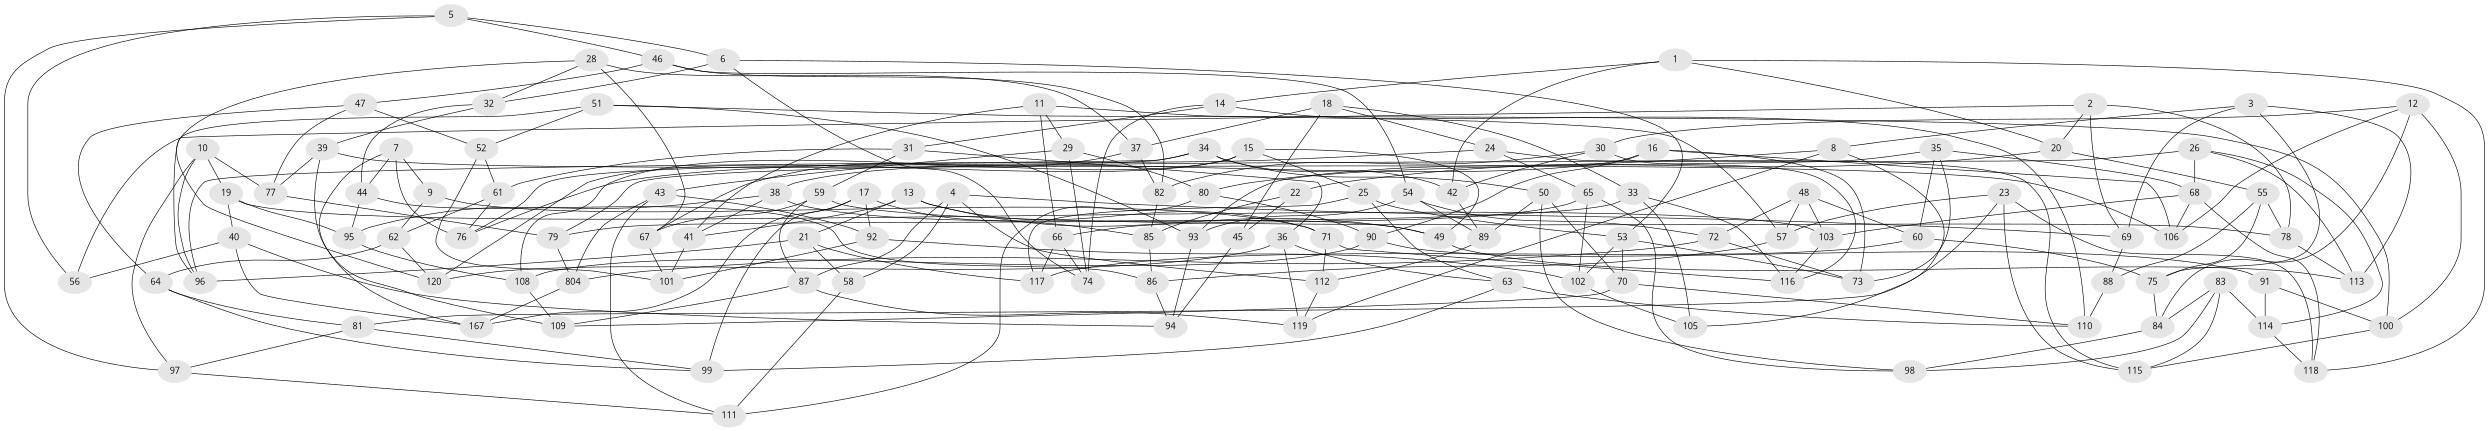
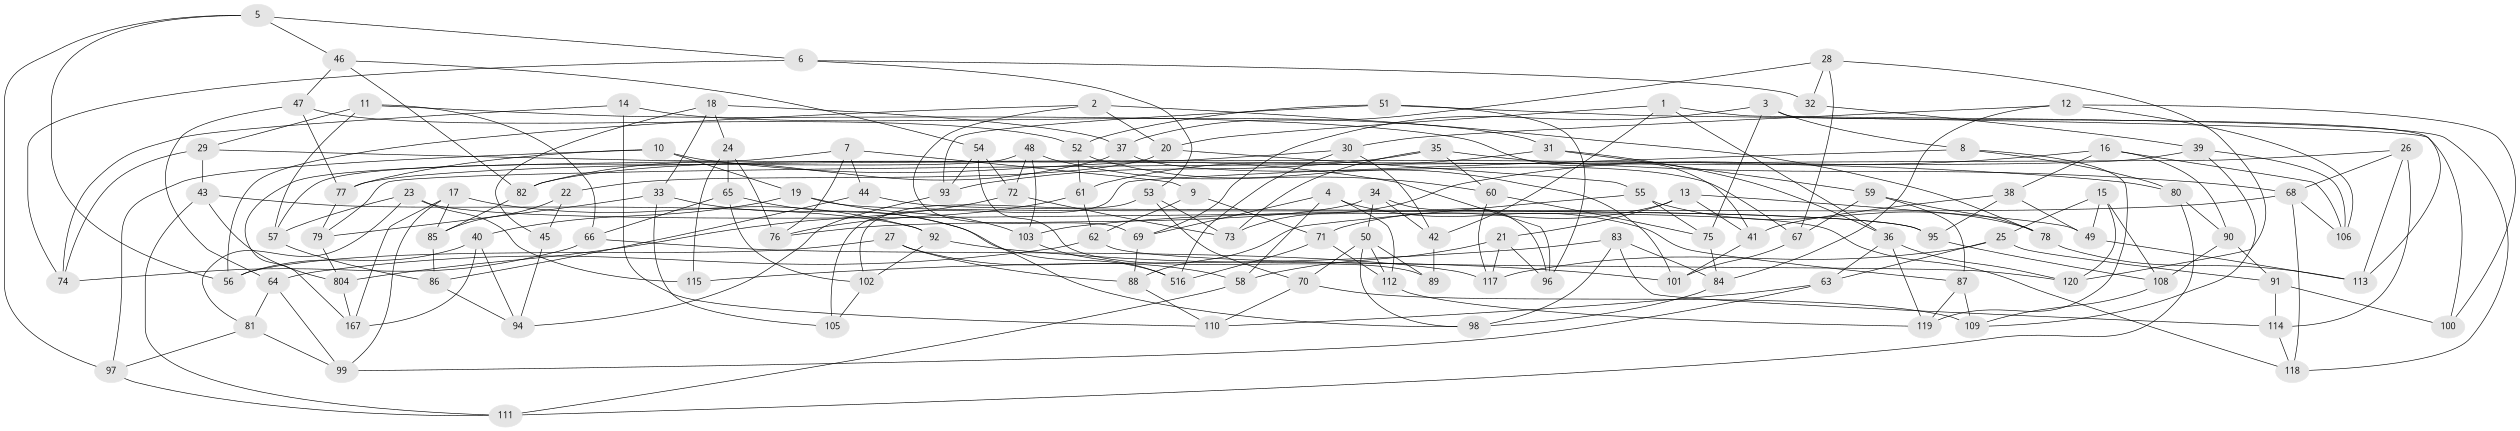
edge "1" -- "14": now "1" -- "36"
edge "32" -- "44": removed
edge "25" -- "53": now "25" -- "91"
node "27": added
edge "89" -- "112": now "50" -- "112"
node "116": label "116" -> "516"
edge "100" -- "115": removed
